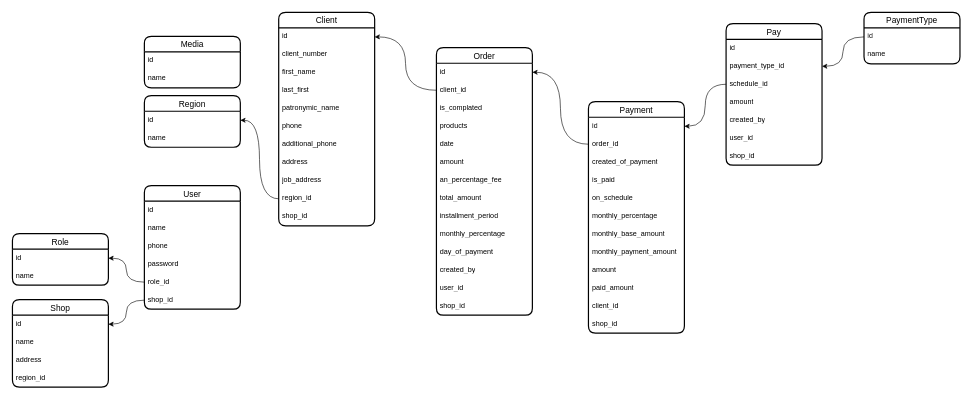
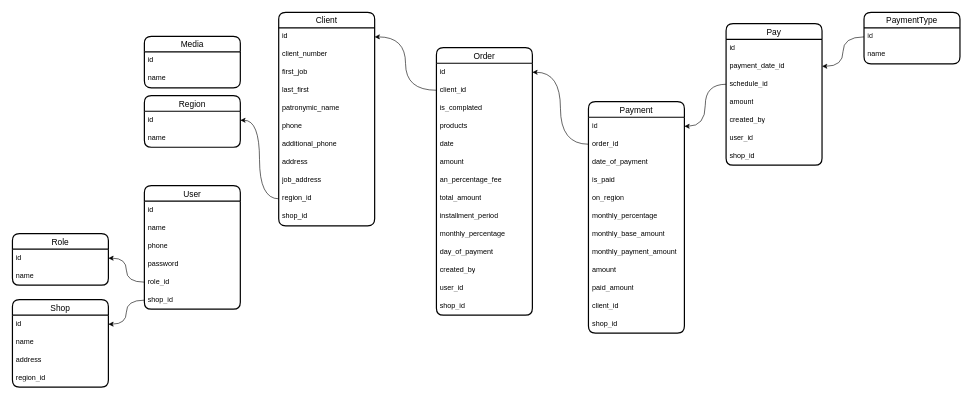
node "payment_type_id": label "payment_type_id" -> "payment_date_id"
node "first_name": label "first_name" -> "first_job"
node "created_of_payment": label "created_of_payment" -> "date_of_payment"
node "on_schedule": label "on_schedule" -> "on_region"
